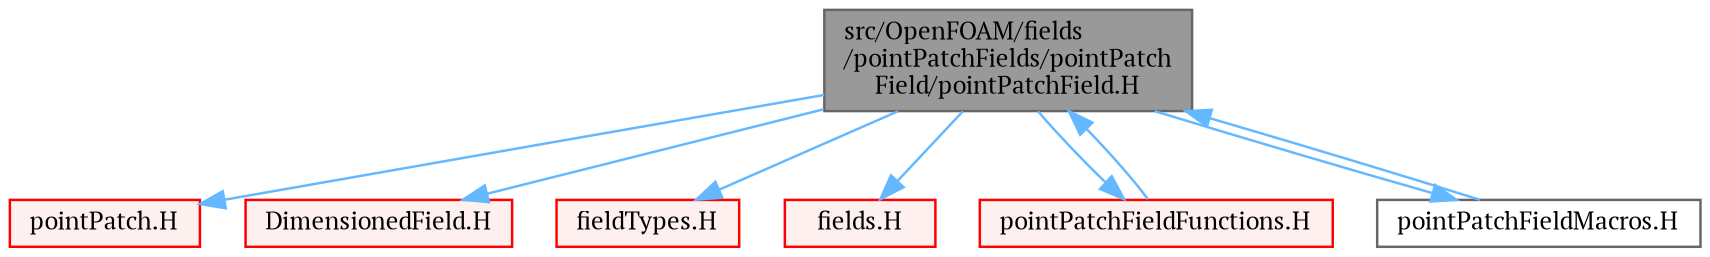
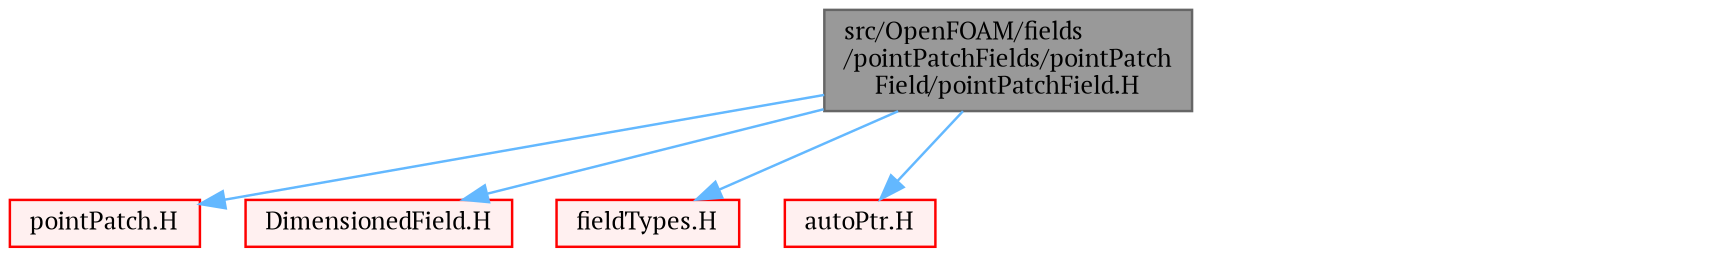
node "fields.H": label "fields.H" -> "autoPtr.H"
node "pointPatchFieldFunctions.H": removed
node "pointPatchFieldMacros.H": removed
